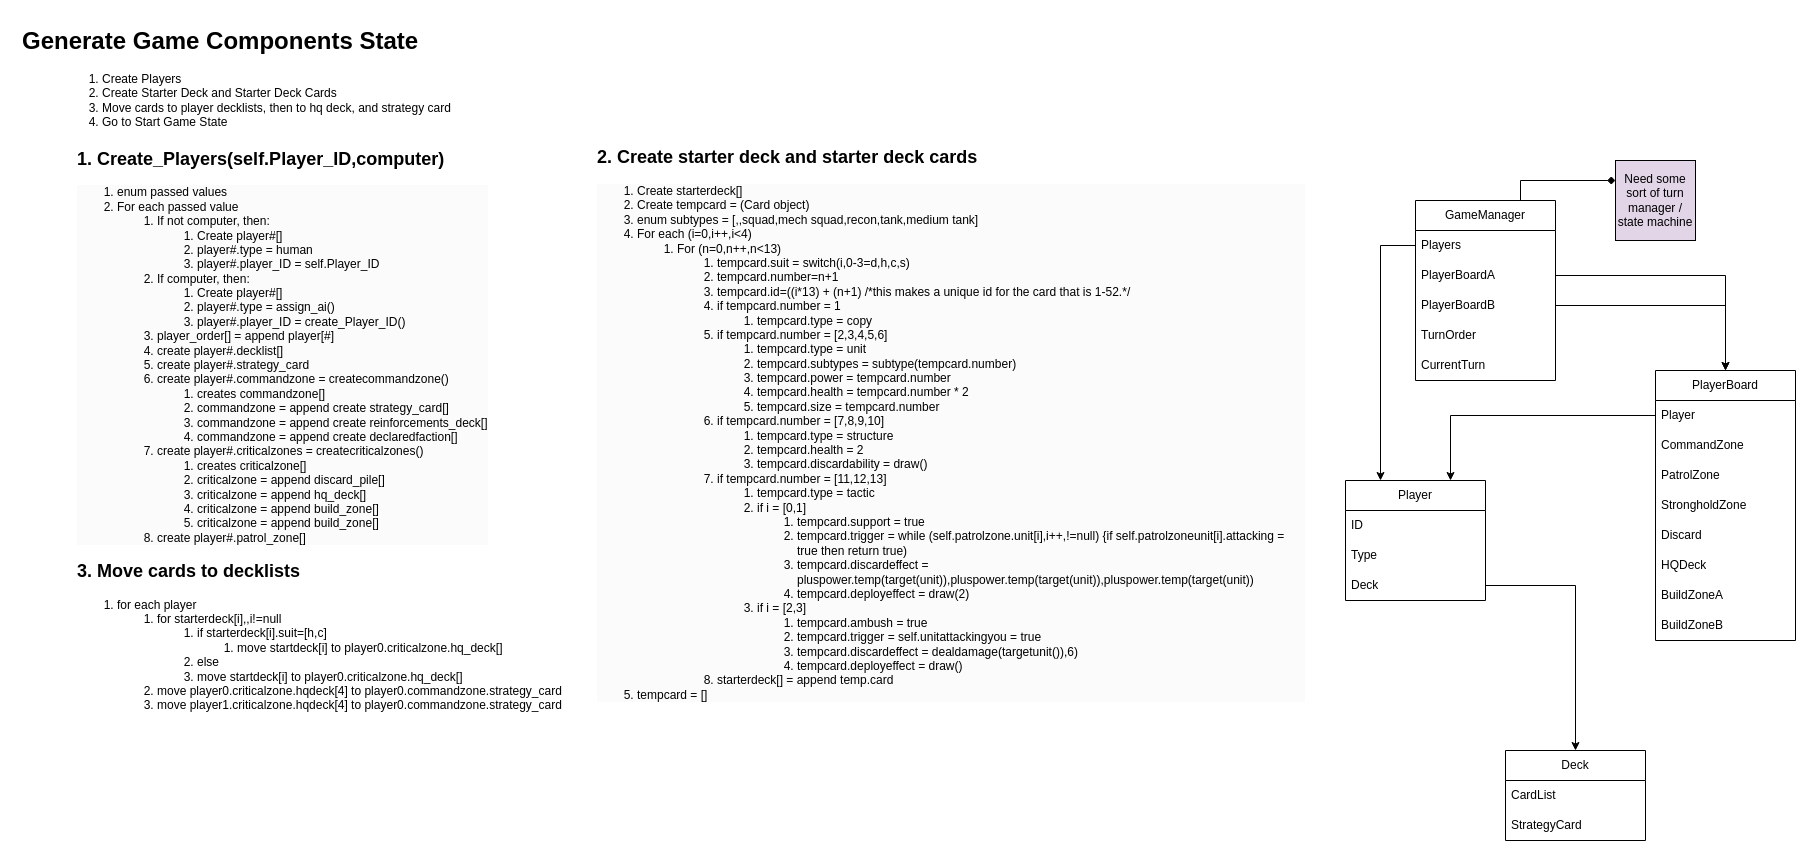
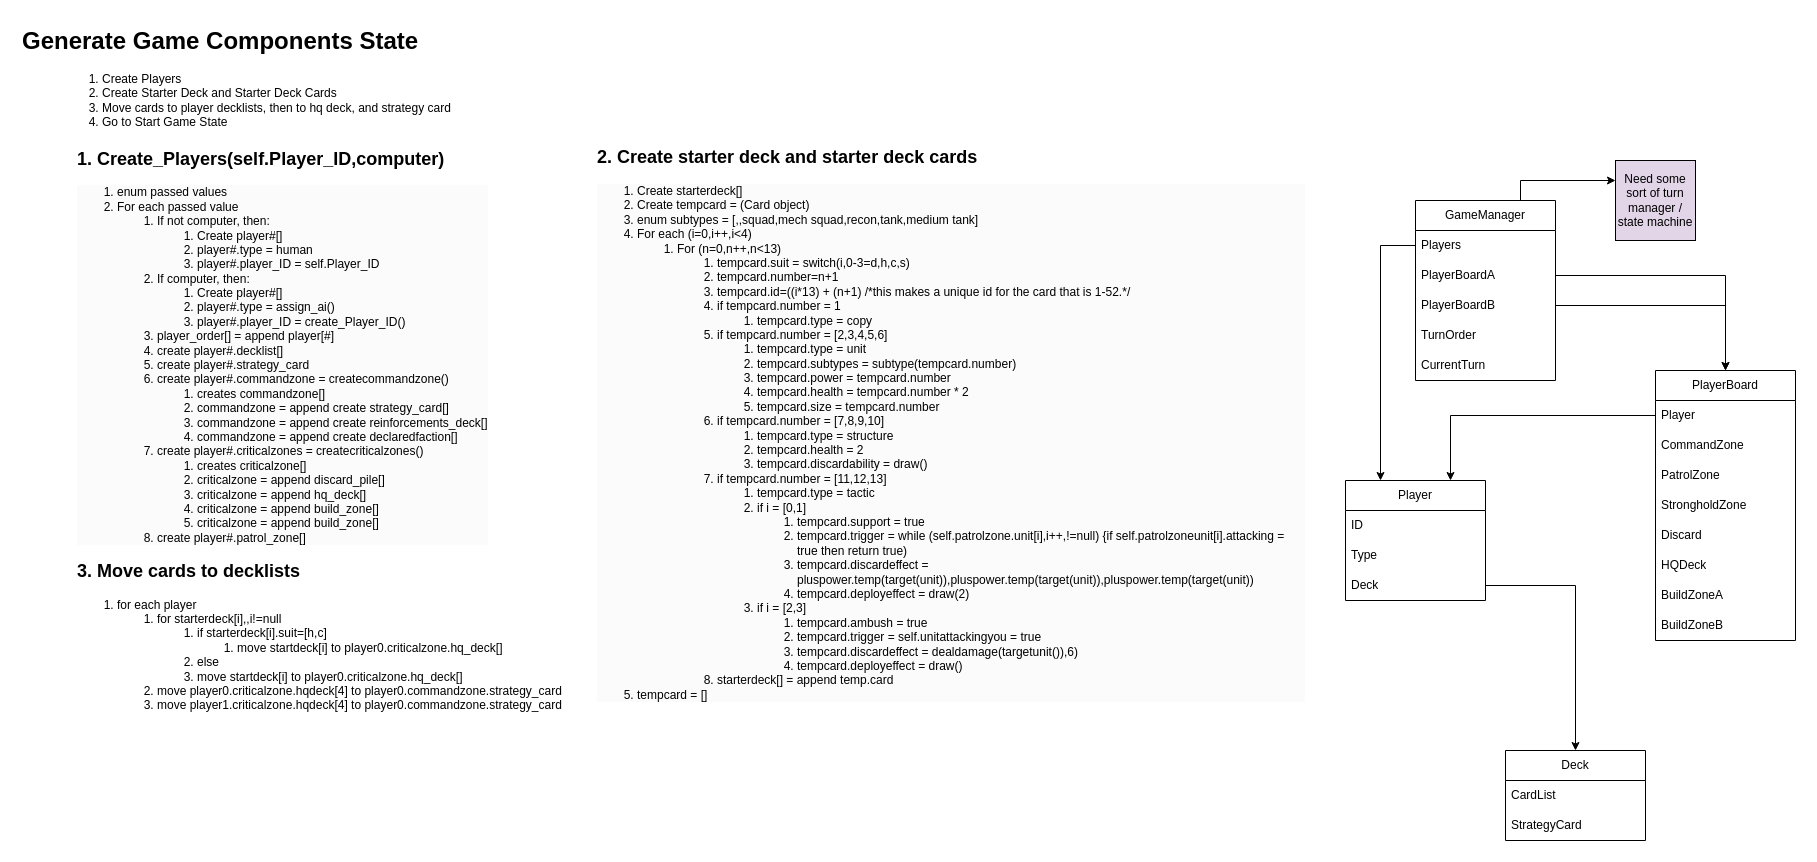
edge "GameManager" -> "Need some sort of turn manager / state machine": arrowhead diamond -> classic
